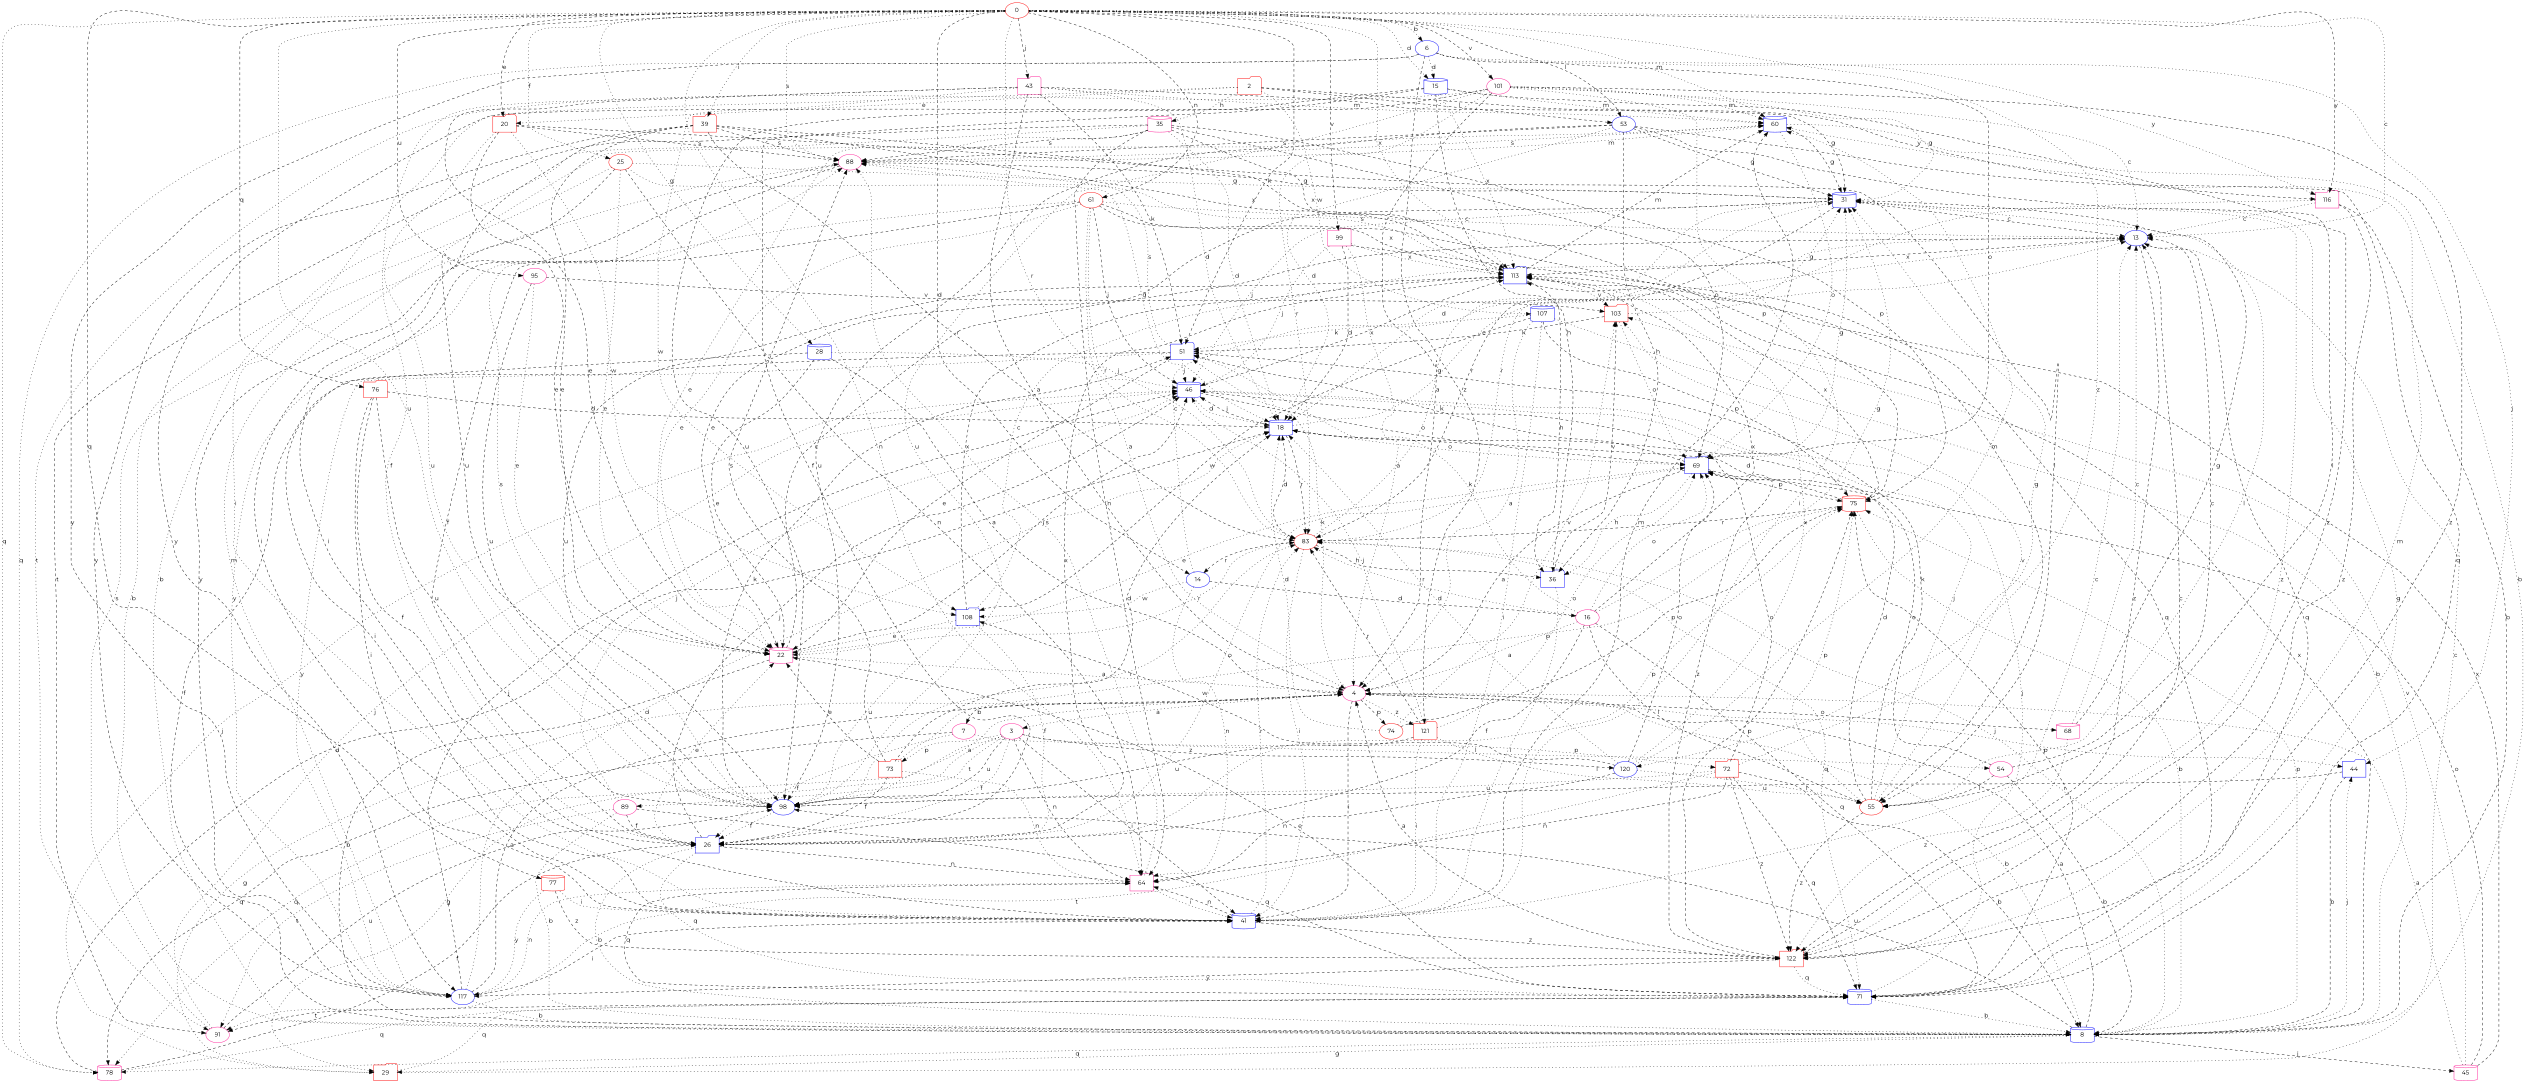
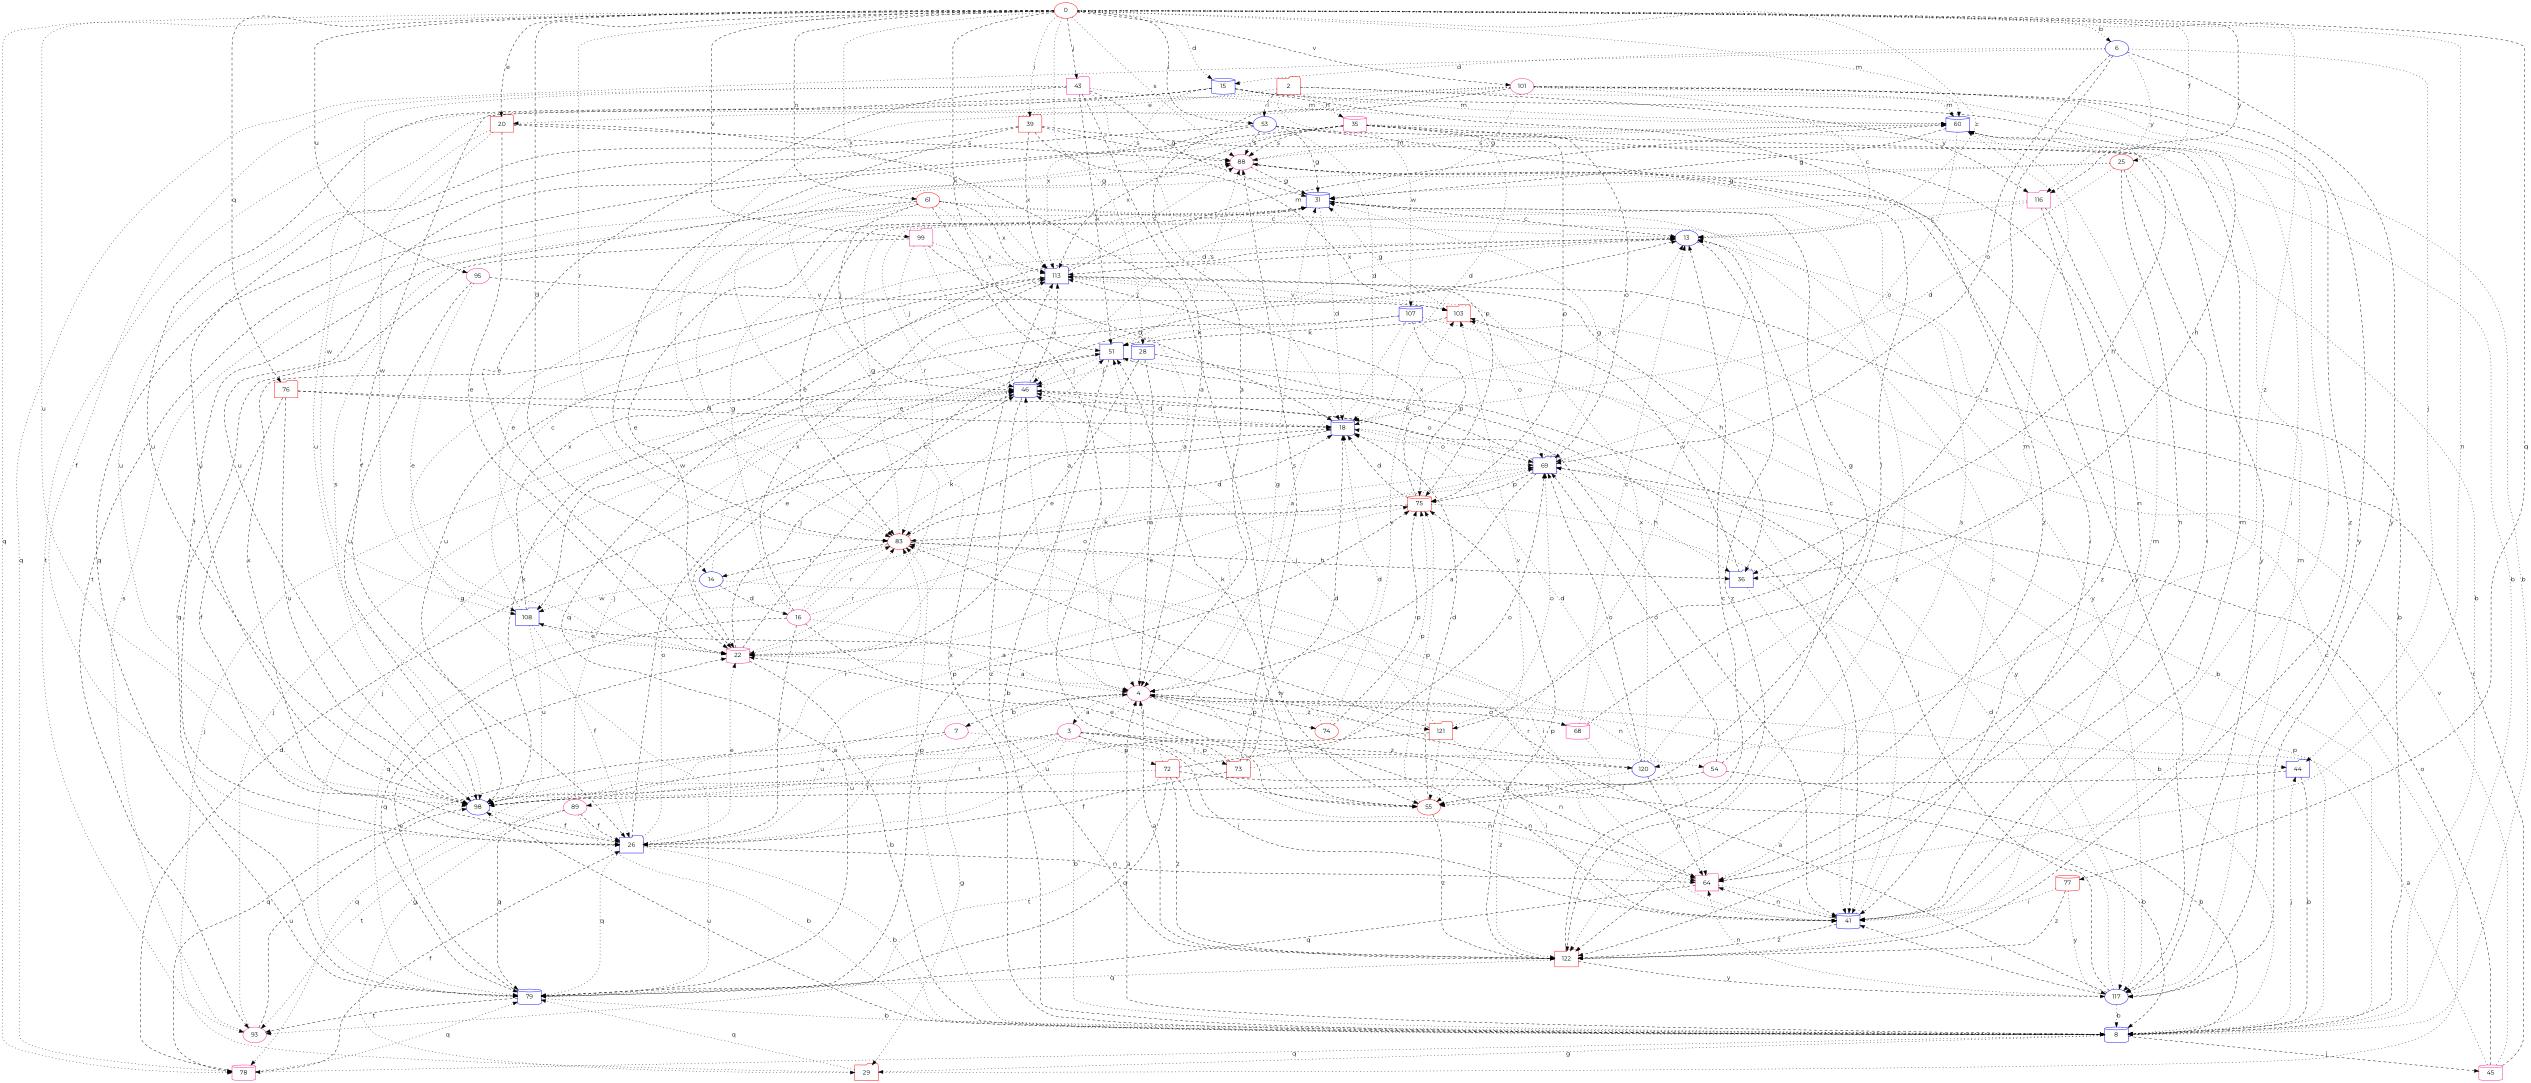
edge "39" -> "22": removed, label "e"
edge "45" -> "113": label "x" -> "r"
edge "51" -> "8": label "f" -> "b"
edge "8" -> "75": now "8" -> "69"
node "71": label "71" -> "79"
node "91": label "91" -> "93"
